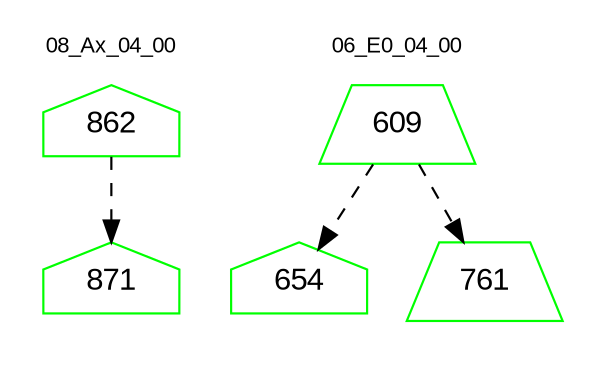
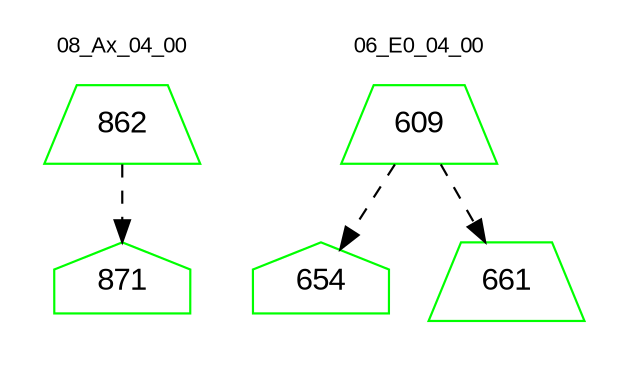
node "862": shape house -> trapezium
node "761": label "761" -> "661"
